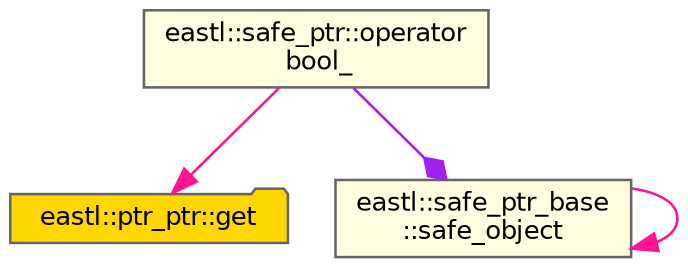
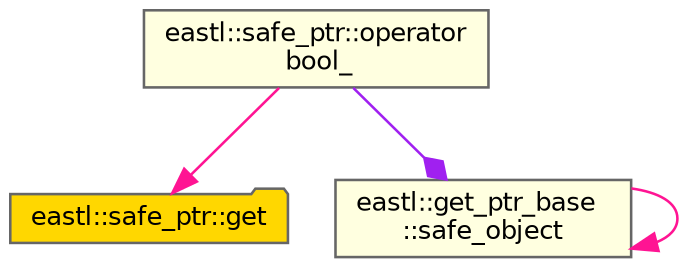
node "eastl::ptr_ptr::get": label "eastl::ptr_ptr::get" -> "eastl::safe_ptr::get"
node "eastl::safe_ptr_base ::safe_object": label "eastl::safe_ptr_base ::safe_object" -> "eastl::get_ptr_base ::safe_object"
